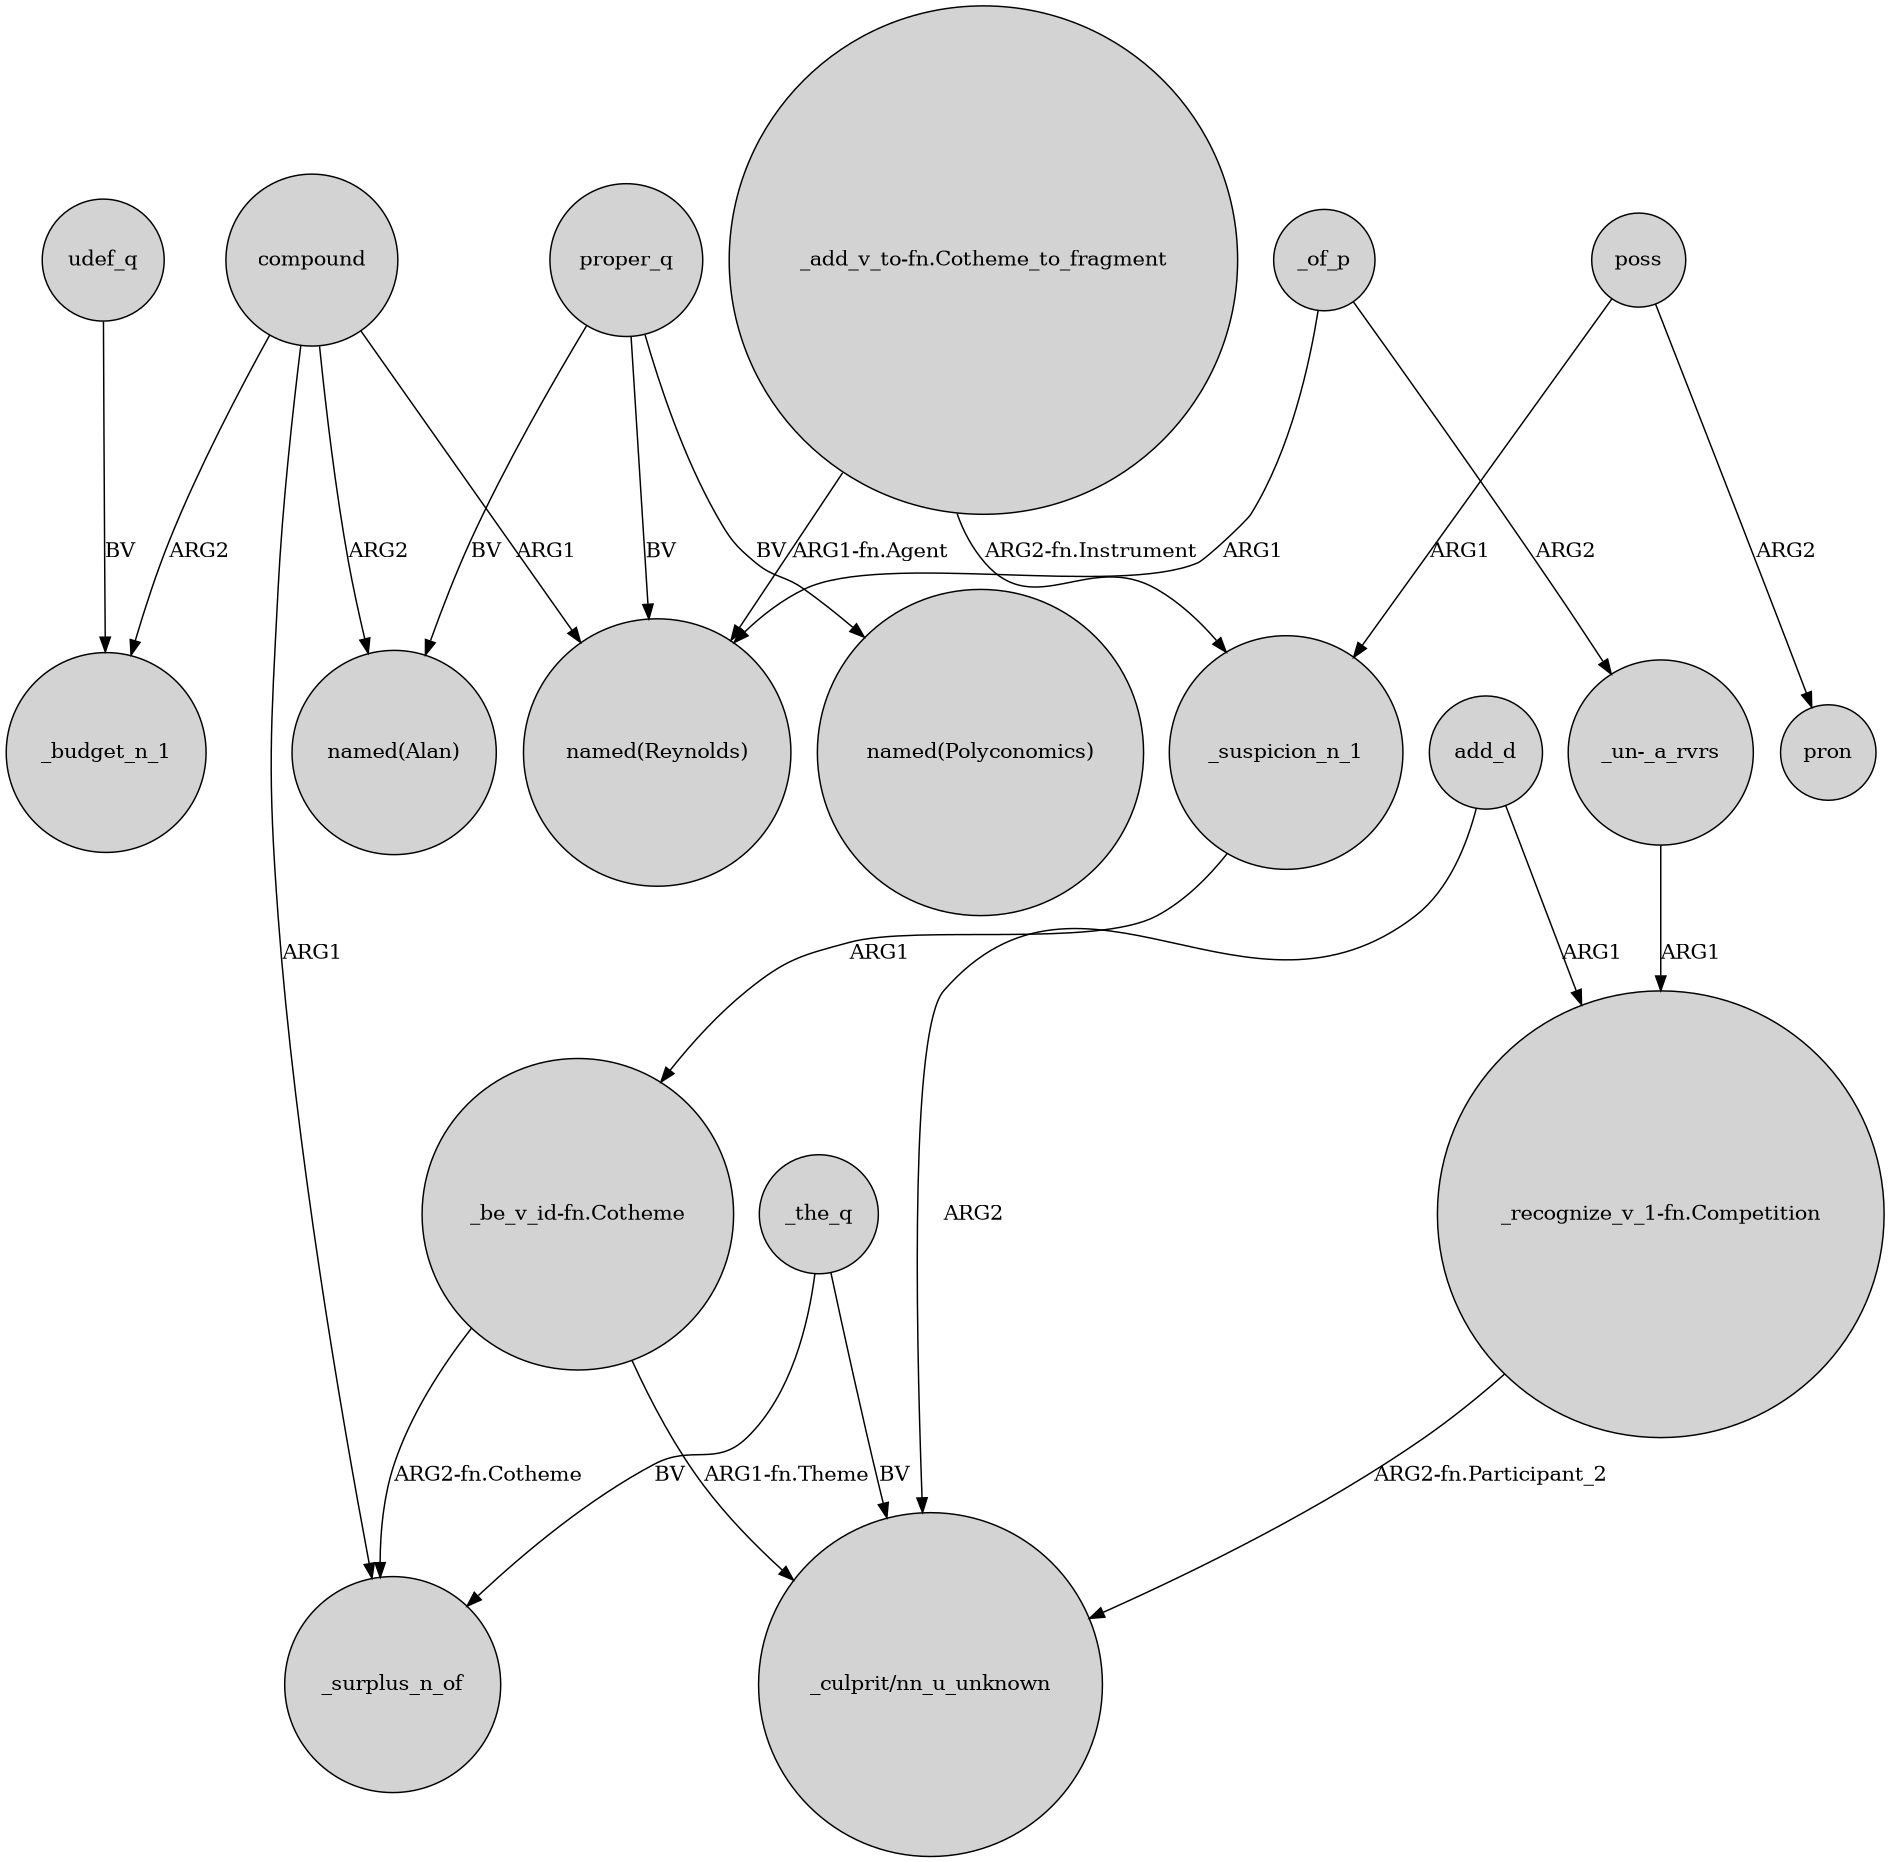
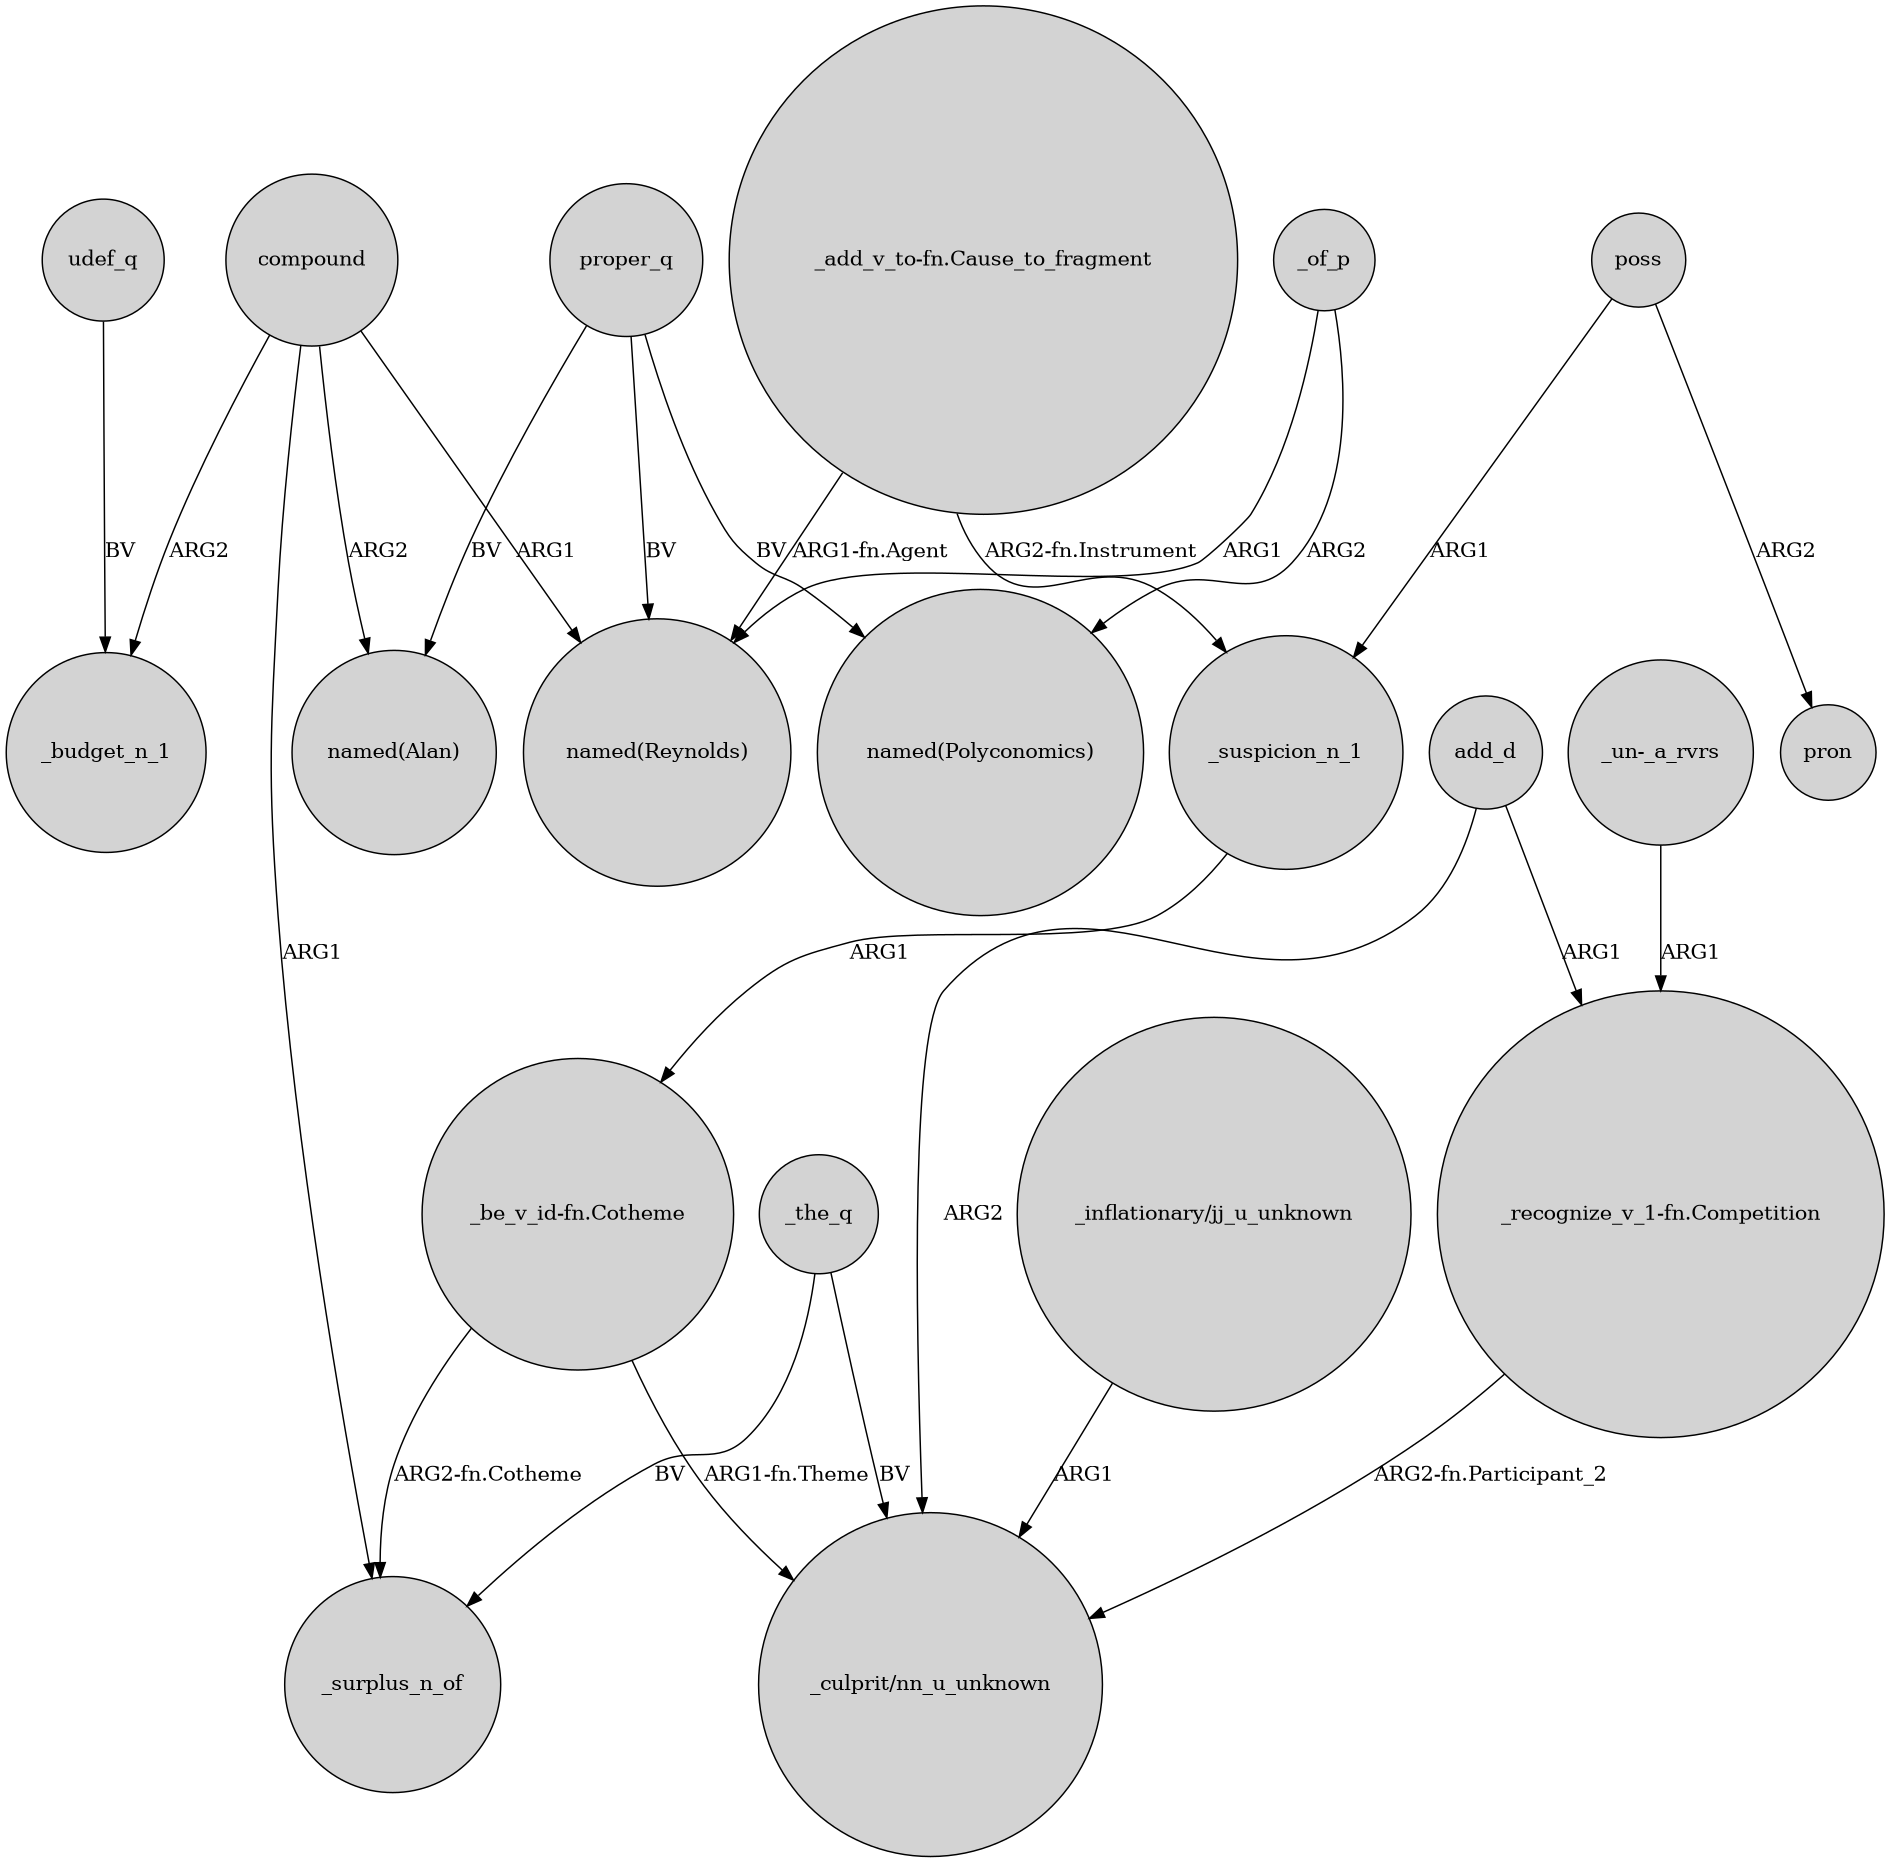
node "_add_v_to-fn.Cotheme_to_fragment": label "_add_v_to-fn.Cotheme_to_fragment" -> "_add_v_to-fn.Cause_to_fragment"
edge "_of_p" -> "_un-_a_rvrs": now "_of_p" -> "named(Polyconomics)"
node "_inflationary/jj_u_unknown": added
